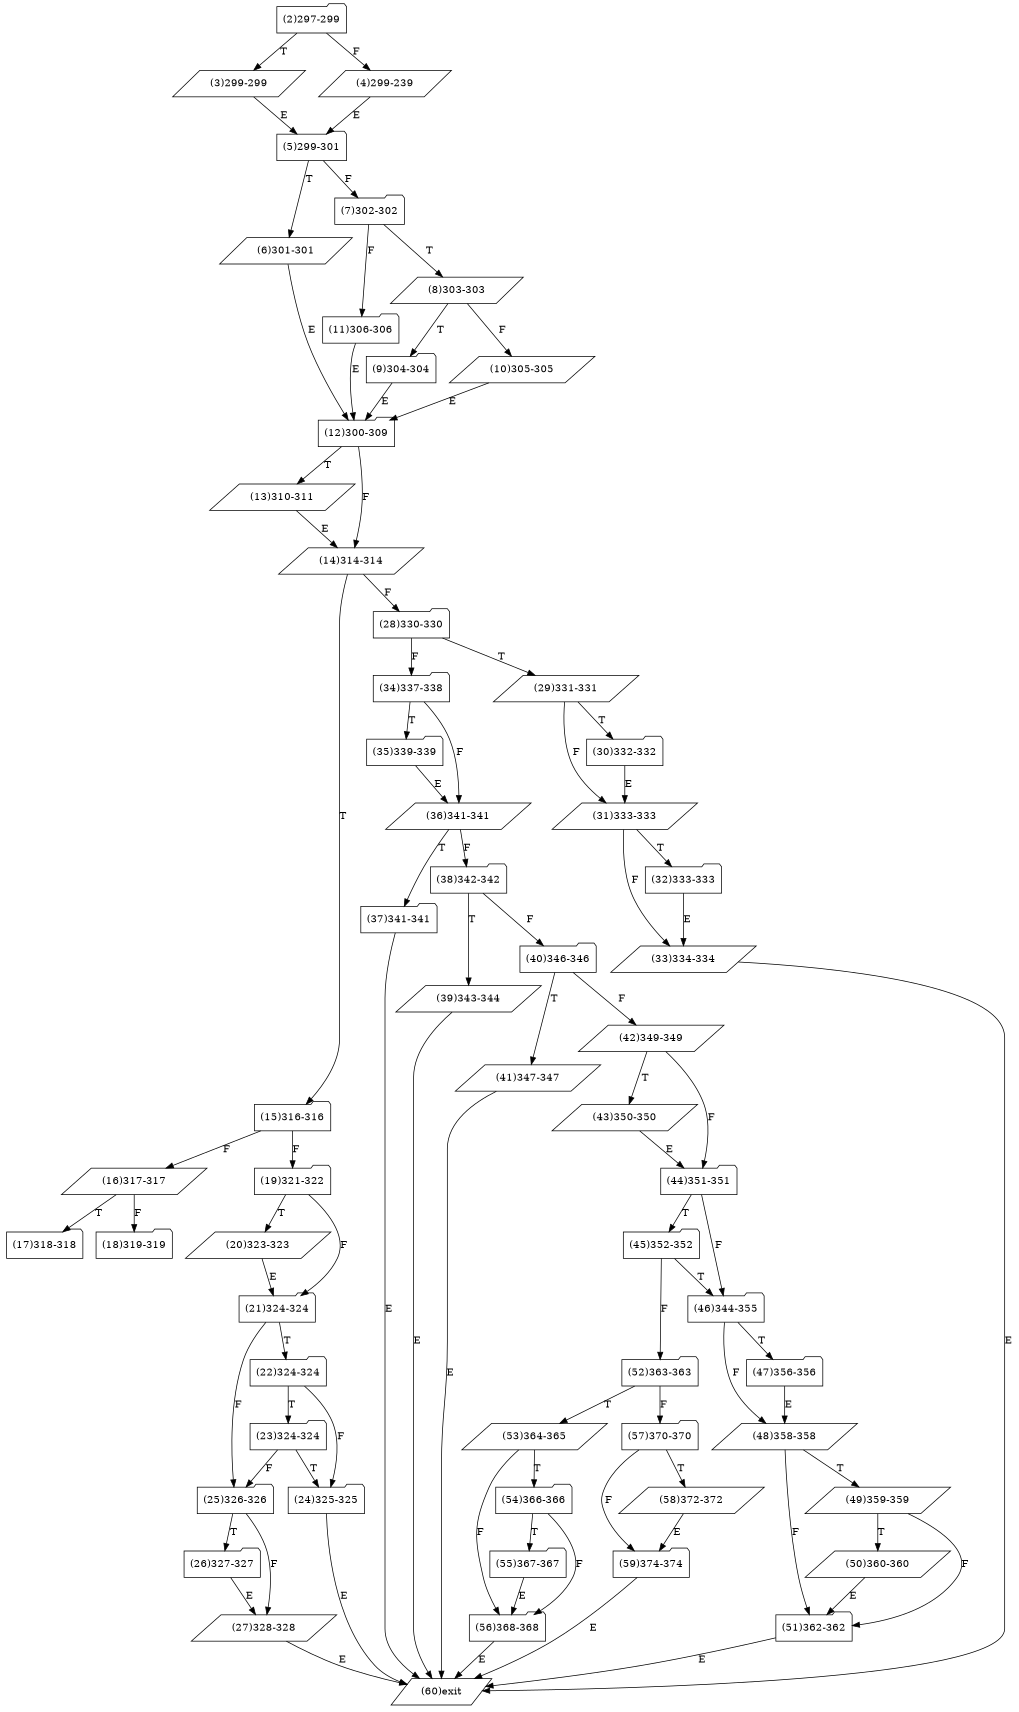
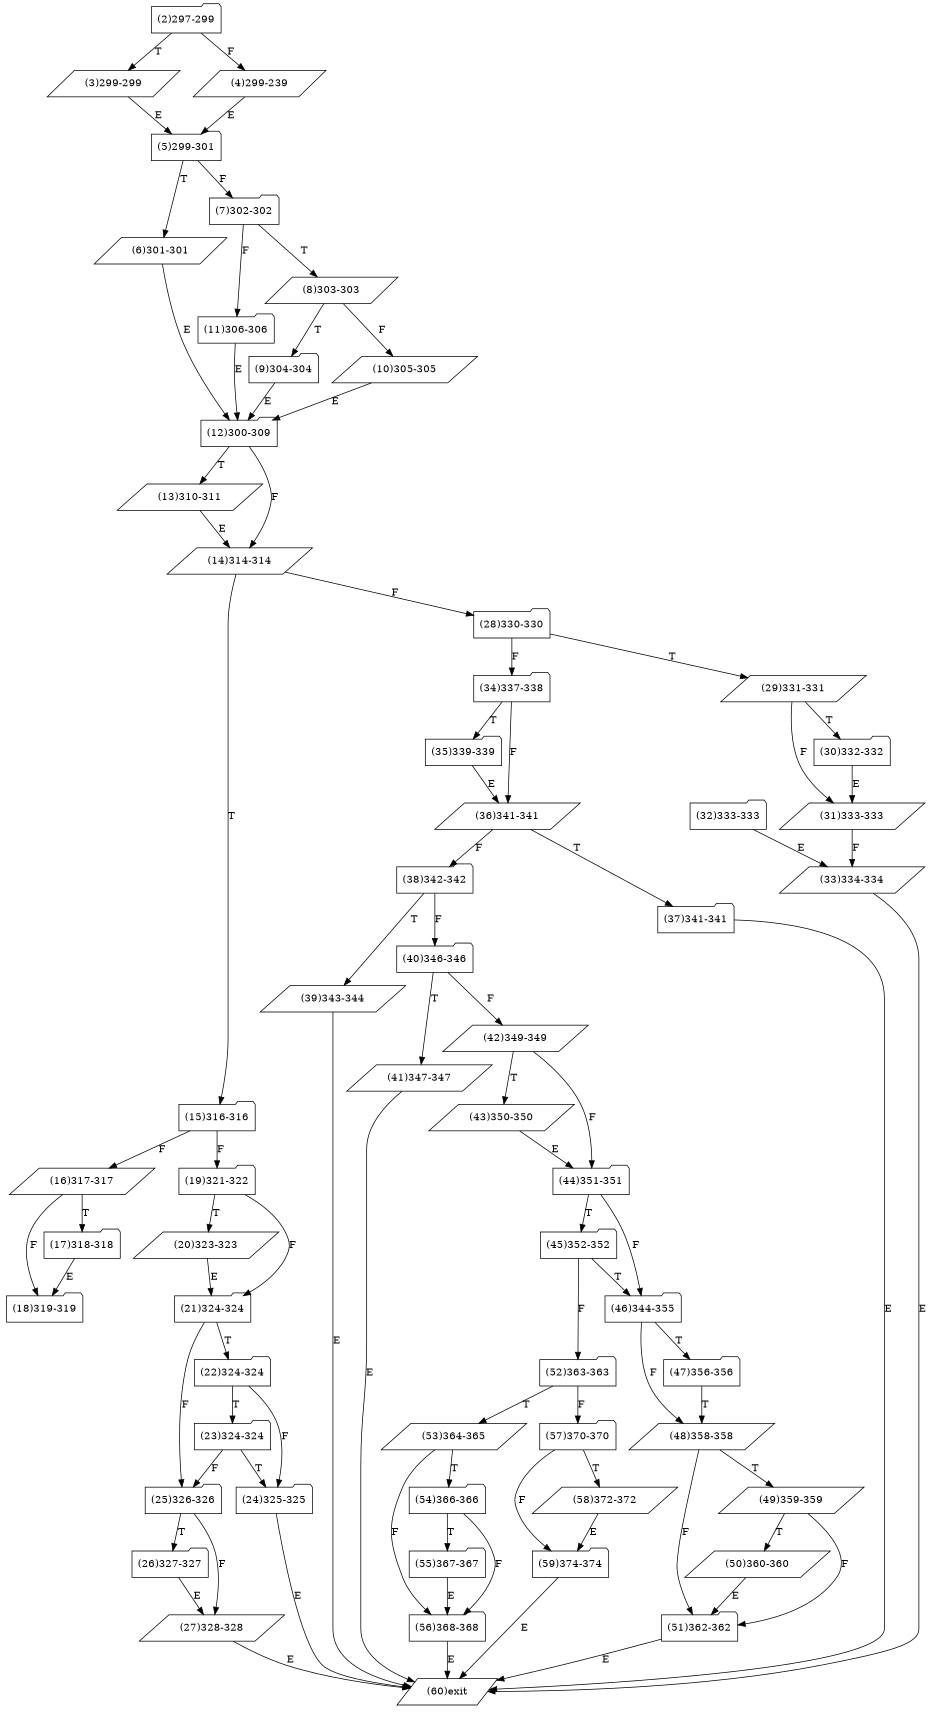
edge "(31)333-333" -> "(32)333-333": removed, label "T"
edge "(17)318-318" -> "(18)319-319": added, label "E"
edge "(47)356-356" -> "(48)358-358": label "E" -> "T"
